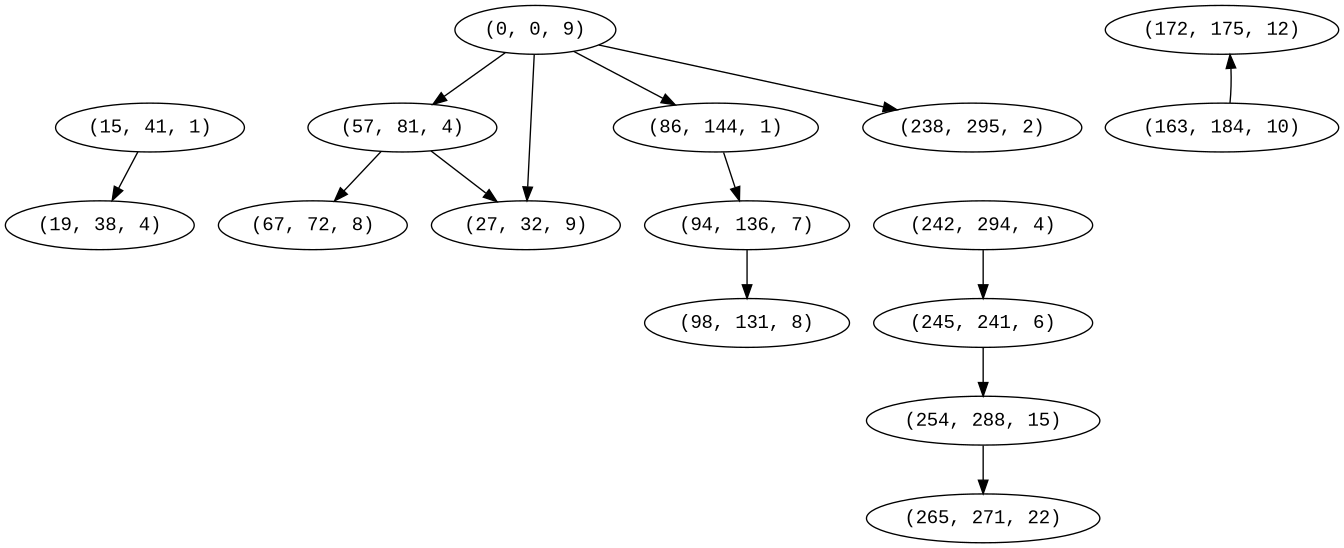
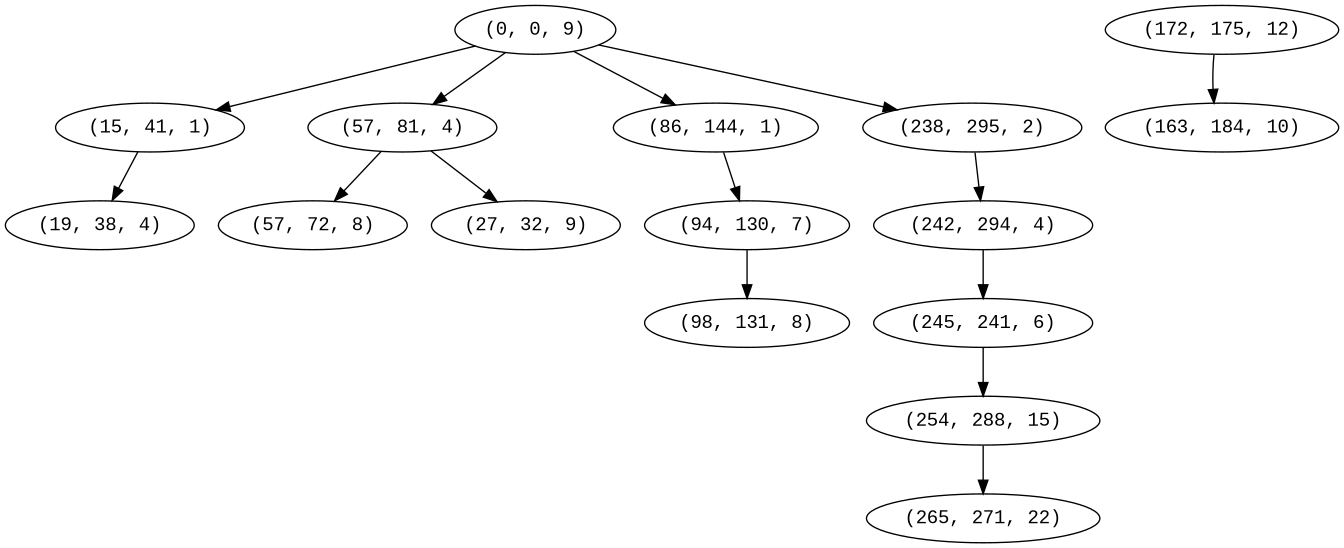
edge "(163, 184, 10)" -> "(172, 175, 12)": reversed
edge "(0, 0, 9)" -> "(27, 32, 9)": now "(0, 0, 9)" -> "(15, 41, 1)"
edge "(238, 295, 2)" -> "(242, 294, 4)": added
node "(67, 72, 8)": label "(67, 72, 8)" -> "(57, 72, 8)"
node "(94, 136, 7)": label "(94, 136, 7)" -> "(94, 130, 7)"
